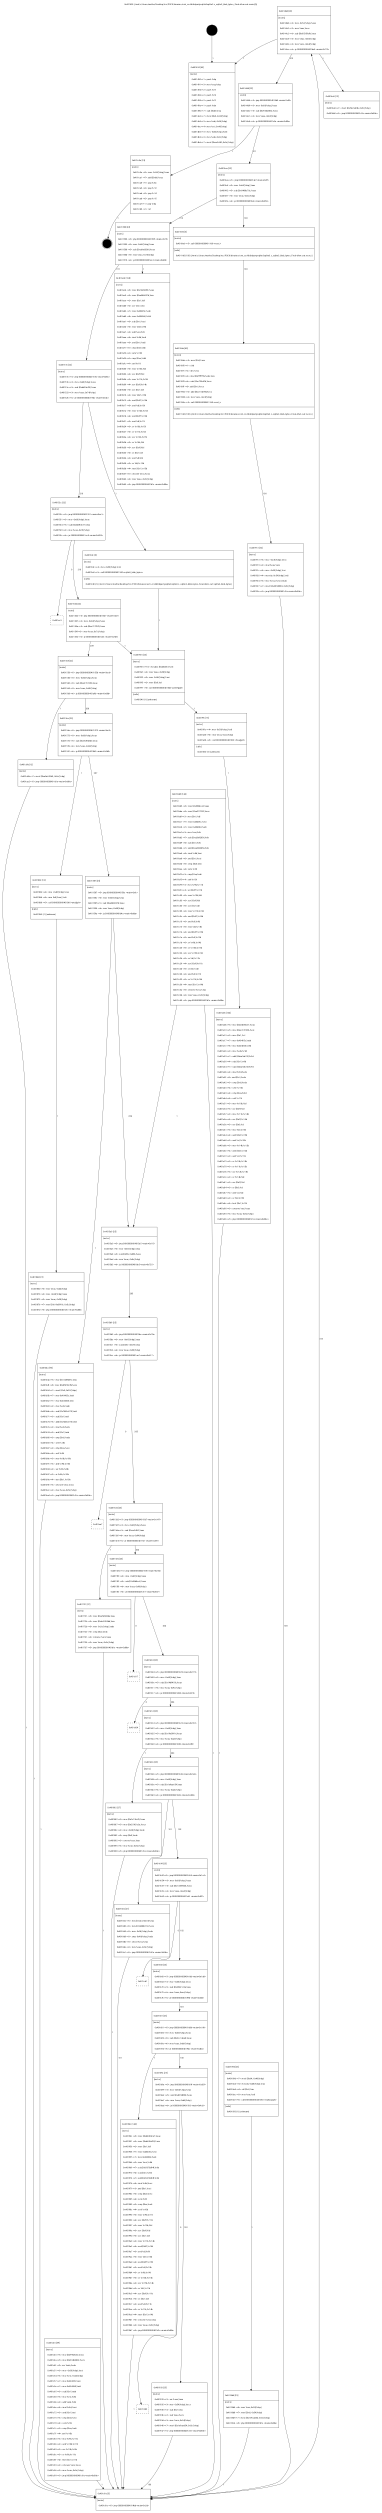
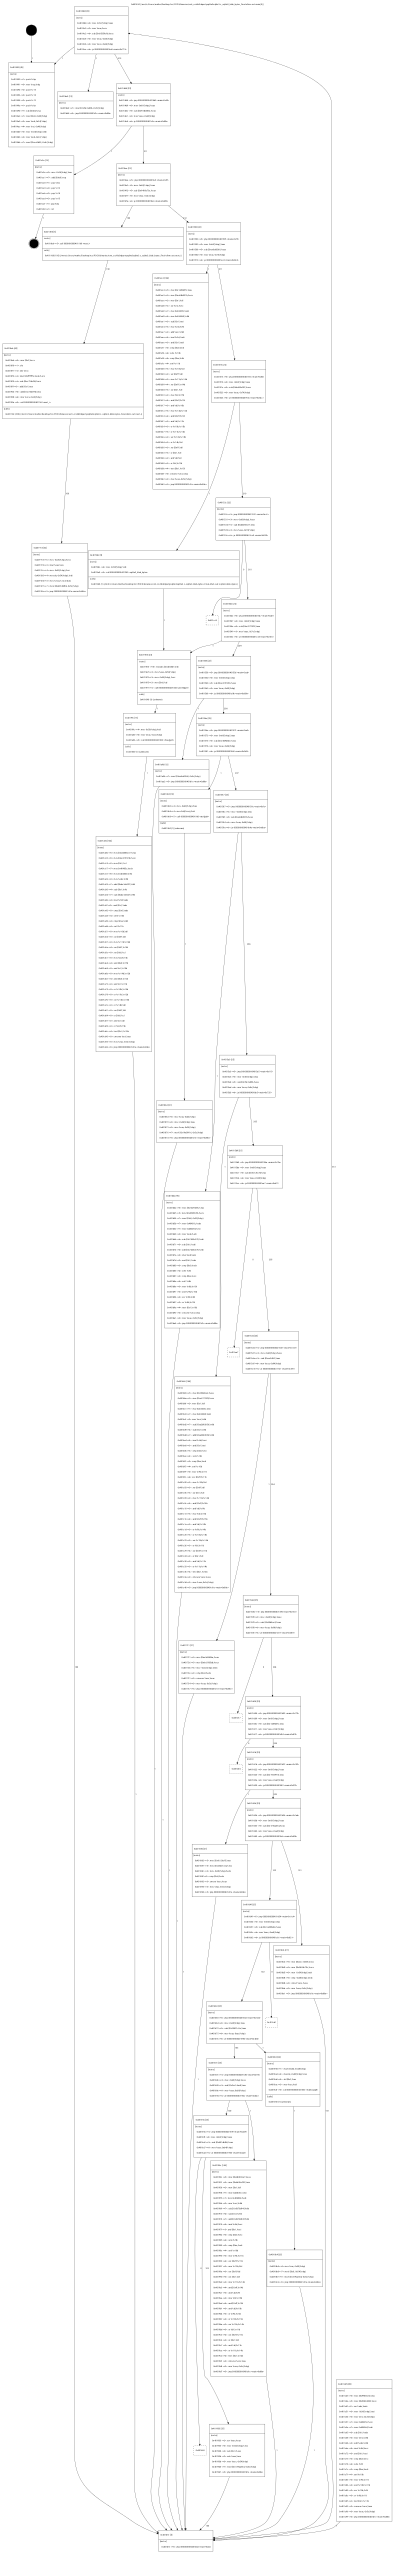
edge "0x401bb5 [144]" -> "0x4015a0 [25]": reversed
edge "0x401668 [25]" -> "0x40189d [23]": added, label "1"
